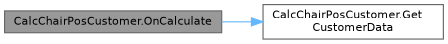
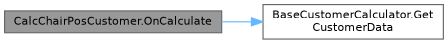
node "CalcChairPosCustomer.Get CustomerData": label "CalcChairPosCustomer.Get CustomerData" -> "BaseCustomerCalculator.Get CustomerData"
